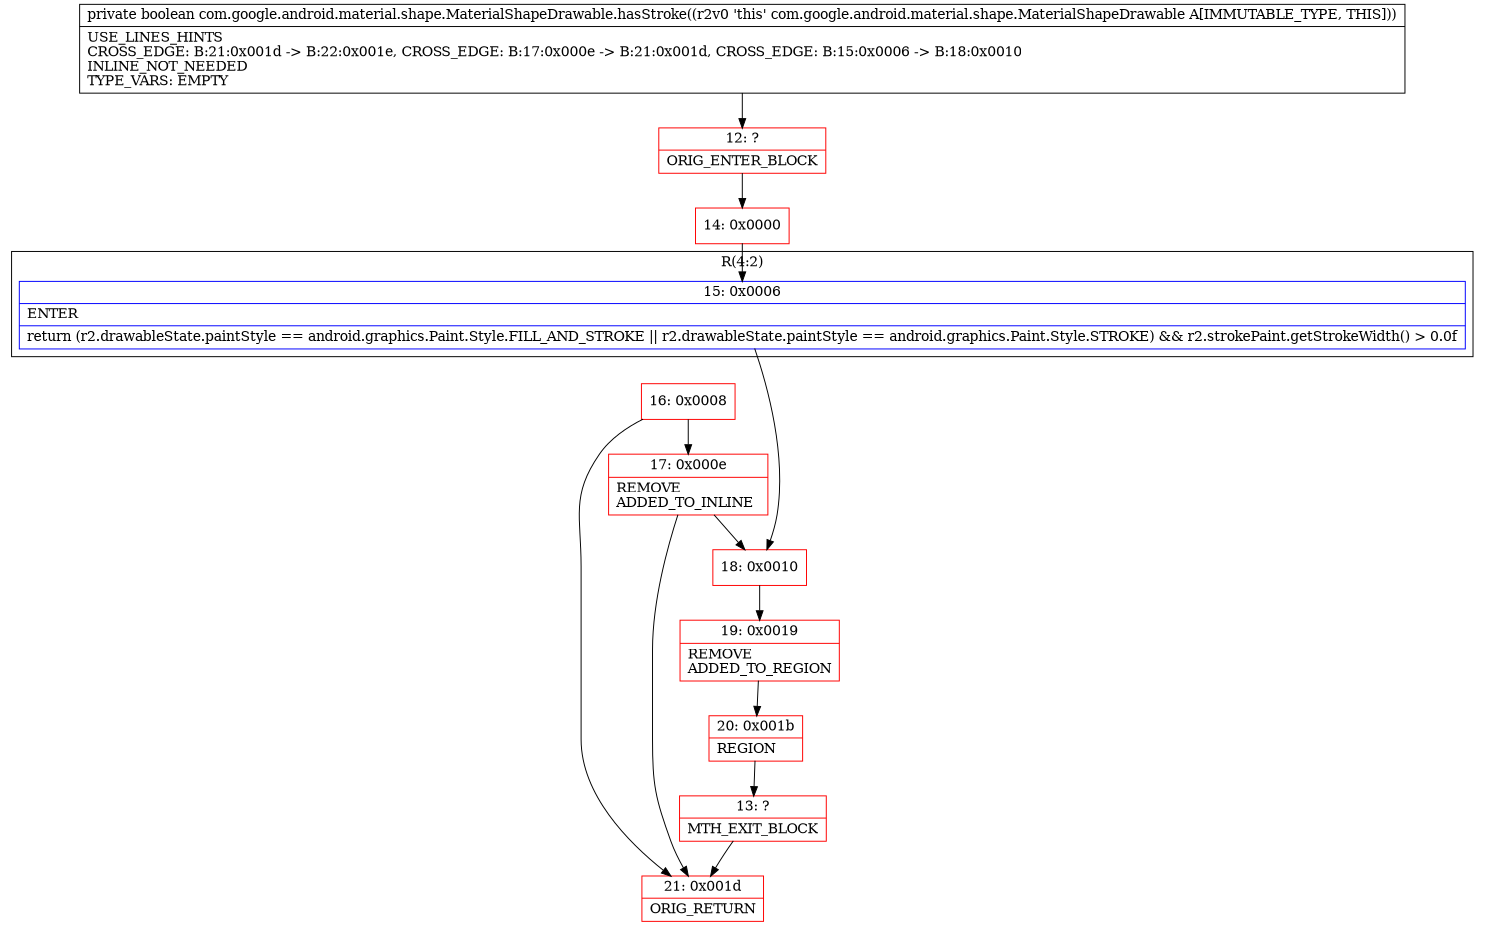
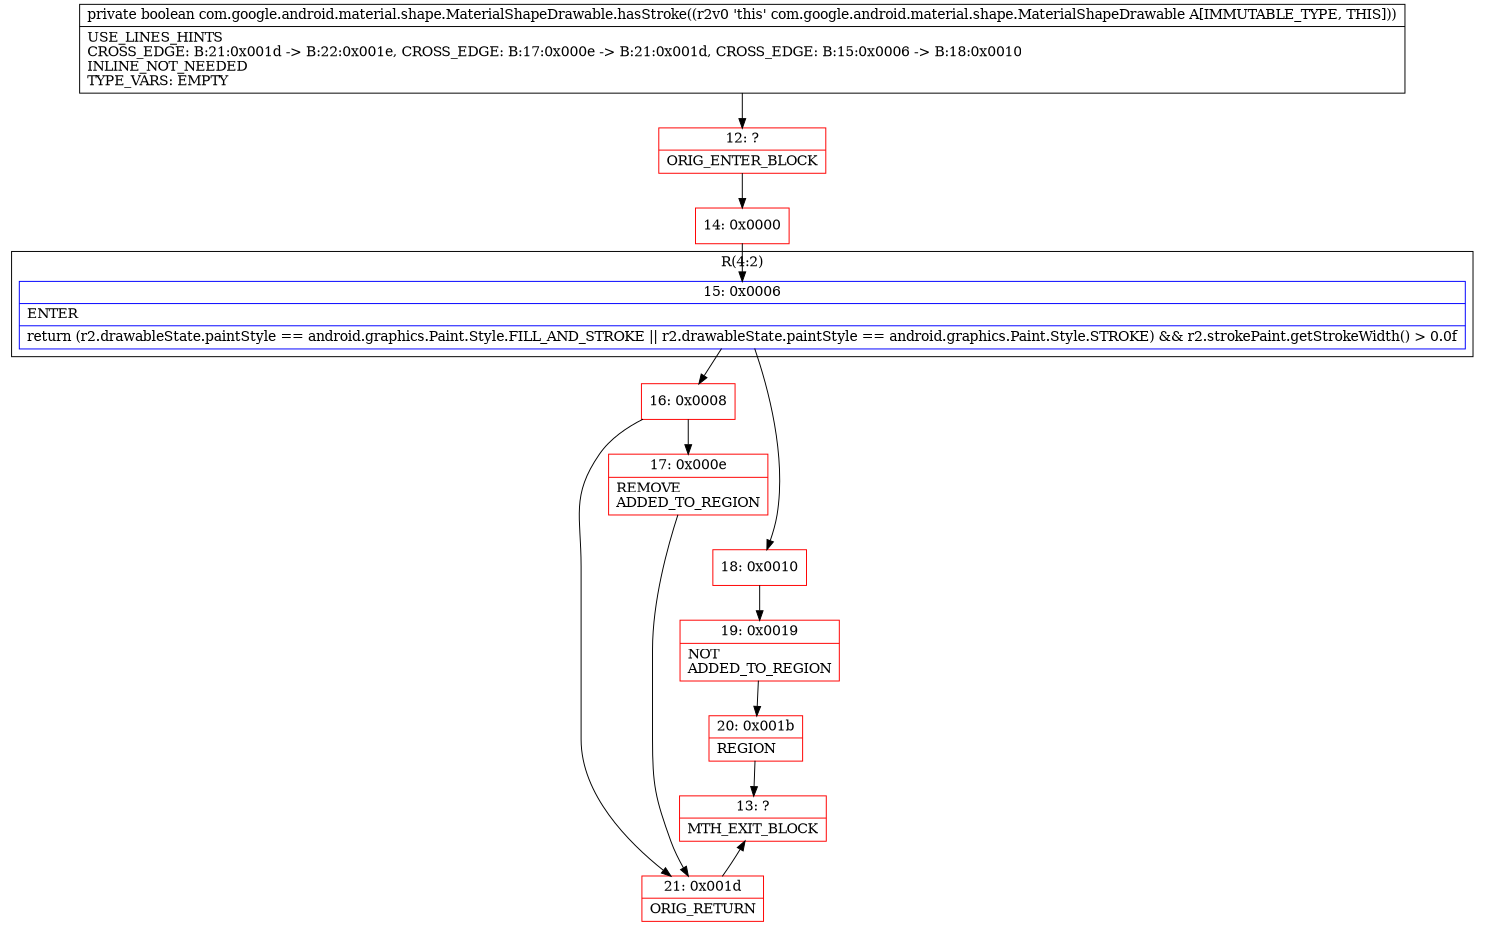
edge "15: 0x0006" -> "16: 0x0008": added
node "17: 0x000e": text "ADDED_TO_INLINE" -> "ADDED_TO_REGION"
edge "17: 0x000e" -> "18: 0x0010": removed
node "19: 0x0019": text "REMOVE" -> "NOT"
edge "13: ?" -> "21: 0x001d": reversed
